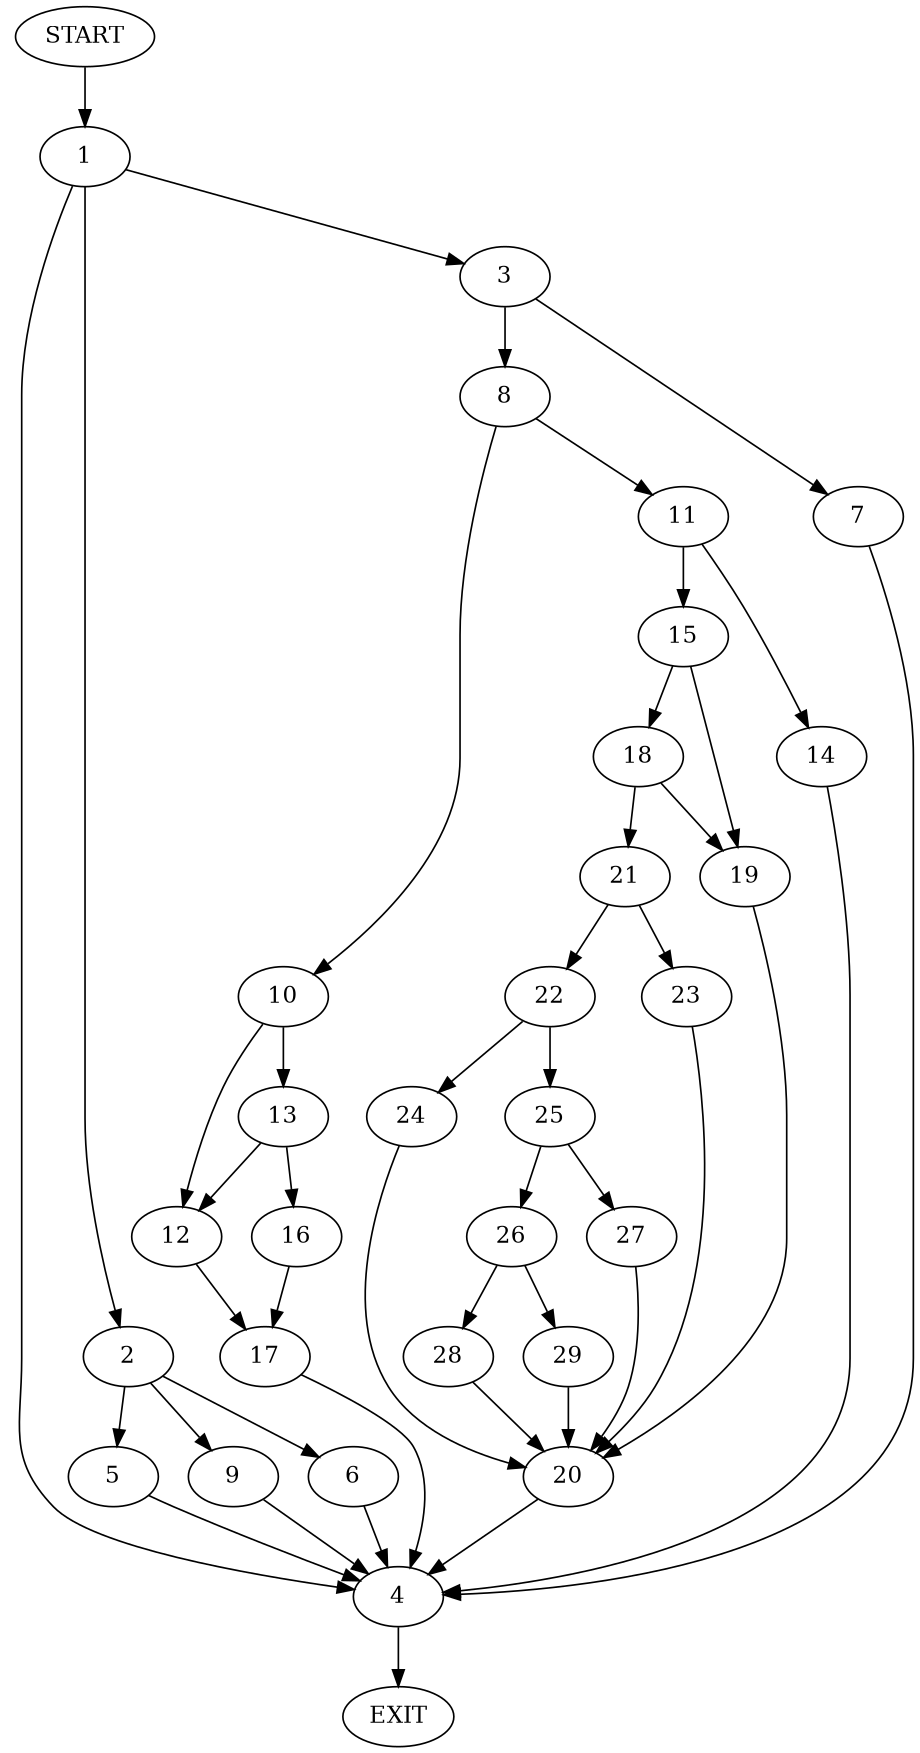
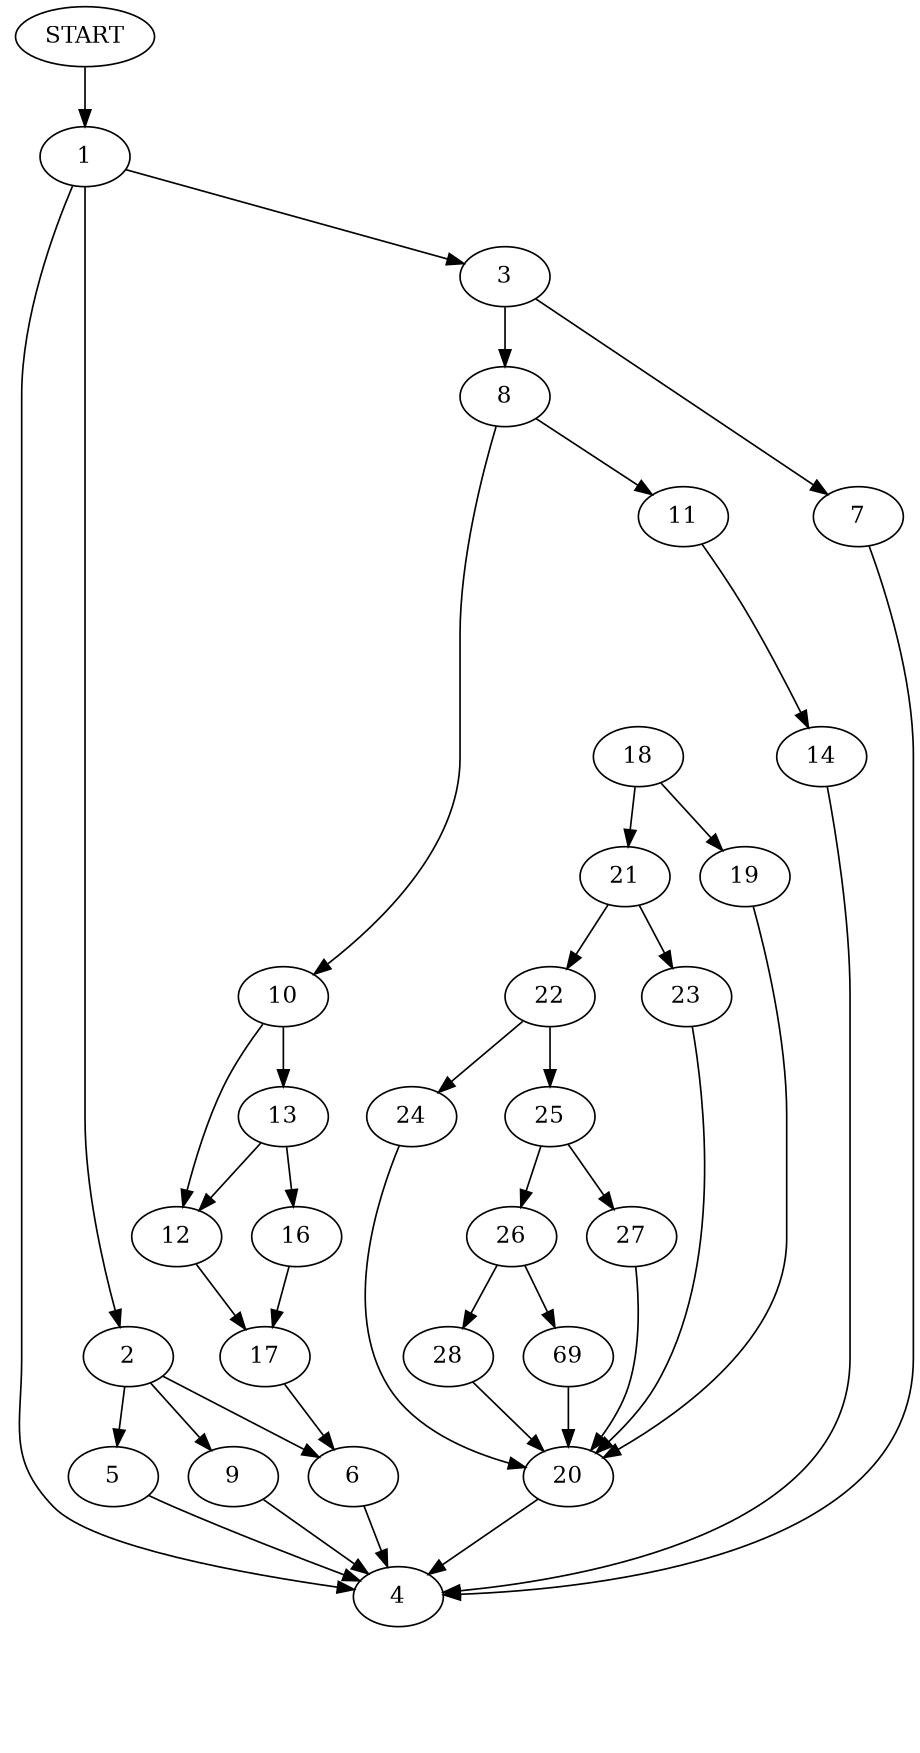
node "15": removed
node "29": label "29" -> "69"
edge "17" -> "4": now "17" -> "6"
node "EXIT": removed
